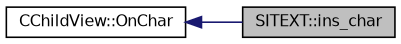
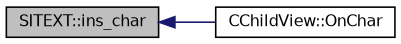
edge "SITEXT::ins_char" -> "CChildView::OnChar": reversed
